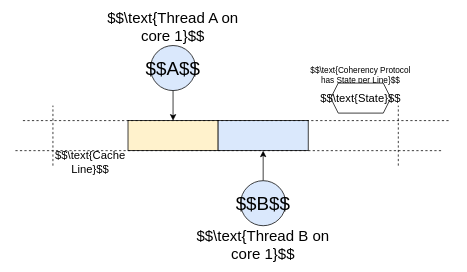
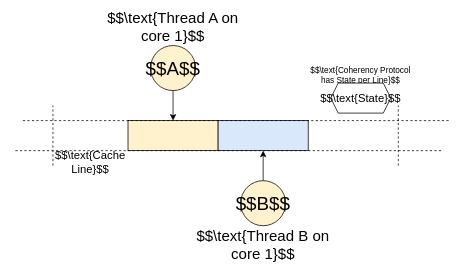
node "$$A$$": fillcolor #dae8fc -> #fff2cc
node "$$B$$": fillcolor #dae8fc -> #fff2cc
